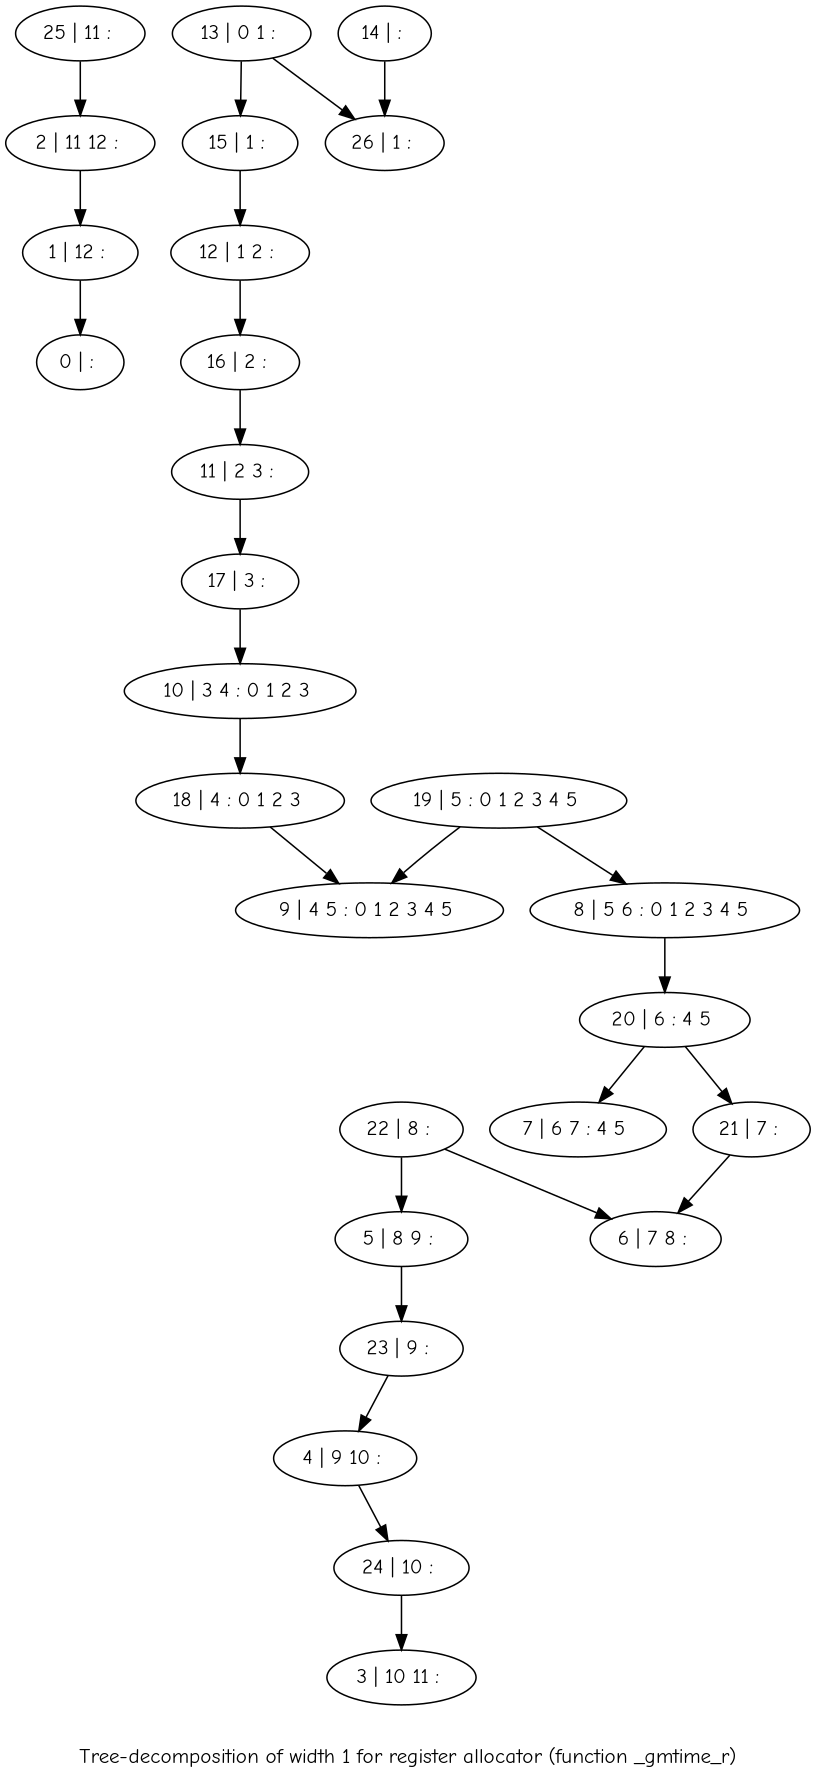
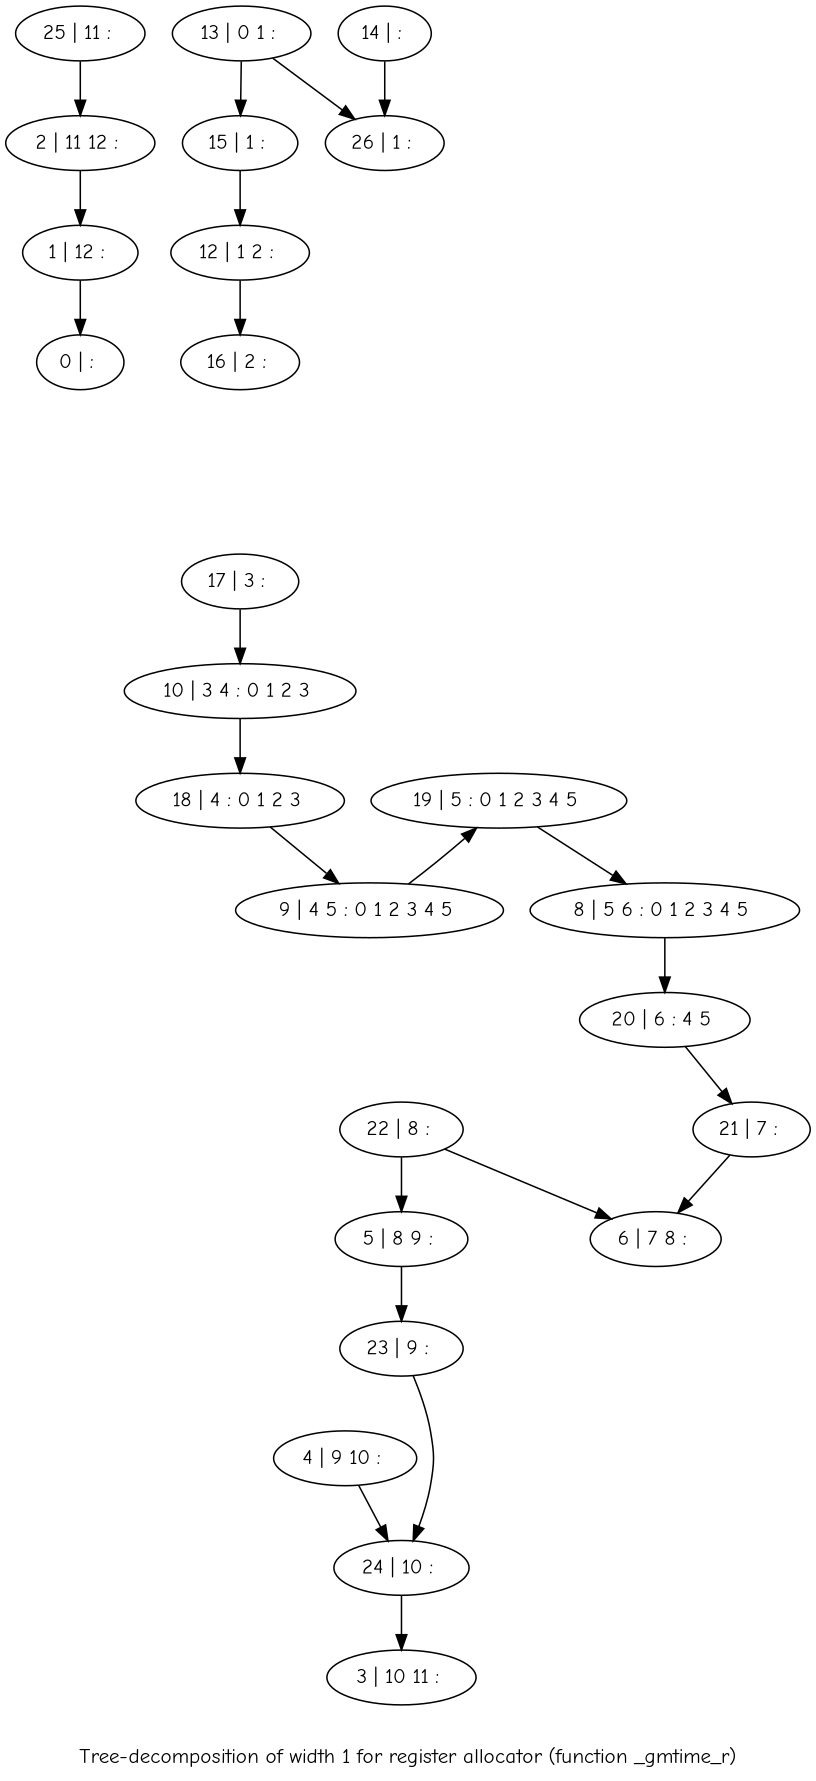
node "11 | 2 3 :": removed
edge "19 | 5 : 0 1 2 3 4 5" -> "9 | 4 5 : 0 1 2 3 4 5": reversed
node "7 | 6 7 : 4 5": removed
edge "23 | 9 :" -> "4 | 9 10 :": now "23 | 9 :" -> "24 | 10 :"
